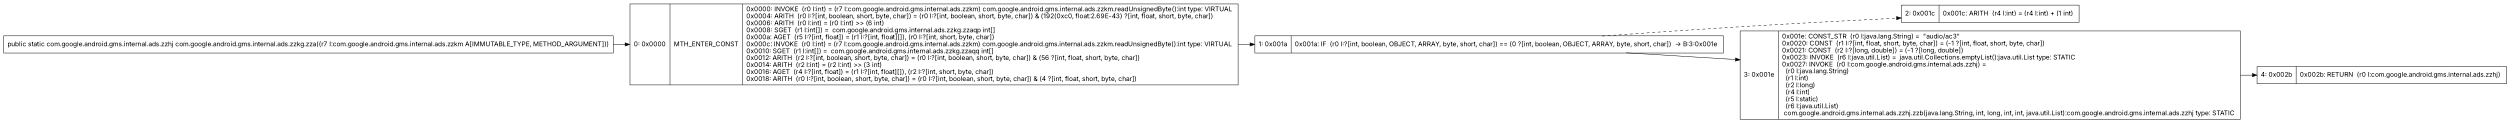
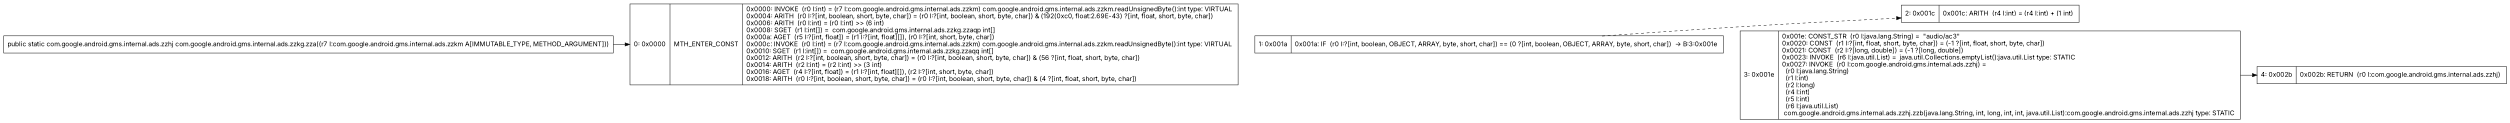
edge "0: 0x0000" -> "1: 0x001a": removed
edge "1: 0x001a" -> "3: 0x001e": removed
node "3: 0x001e": text "(r5 I:static)" -> "(r5 I:int)"
